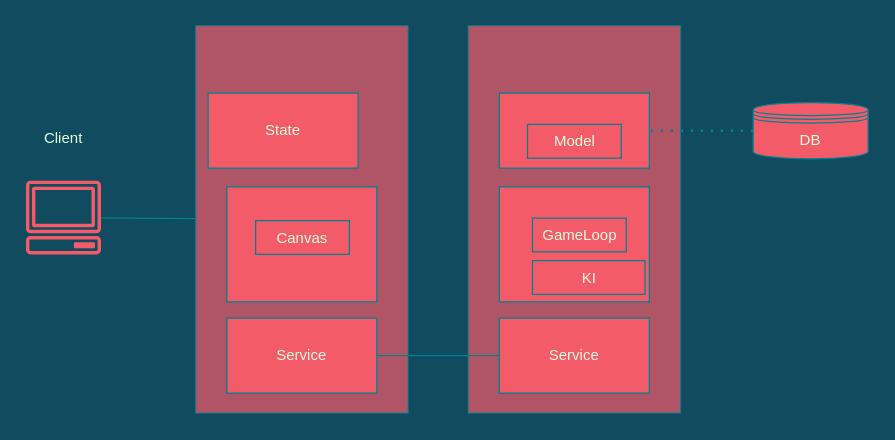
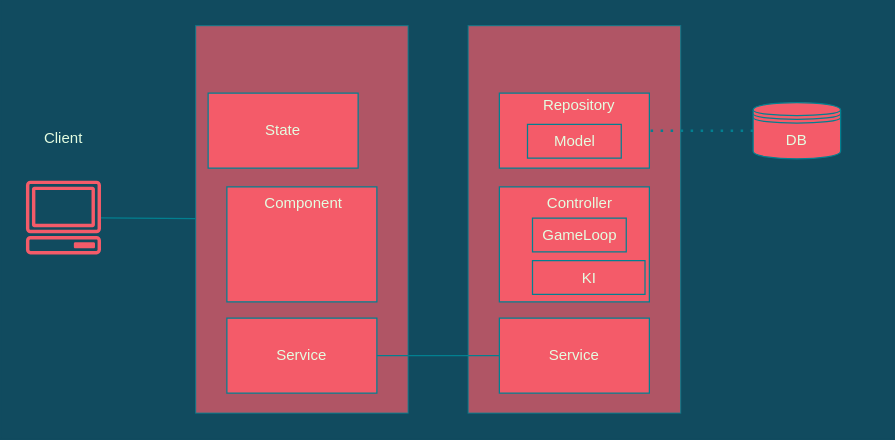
node "Repository": added
node "DB": size 115x56 -> 88x56
node "Component": added
node "Controller": added
node "Canvas": removed
